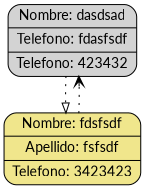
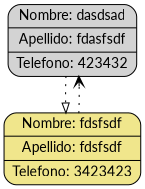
node "Nombre: dasdsad": text "Telefono: fdasfsdf" -> "Apellido: fdasfsdf"
node "Nombre: fdsfsdf": text "Apellido: fsfsdf" -> "Apellido: fdsfsdf"
